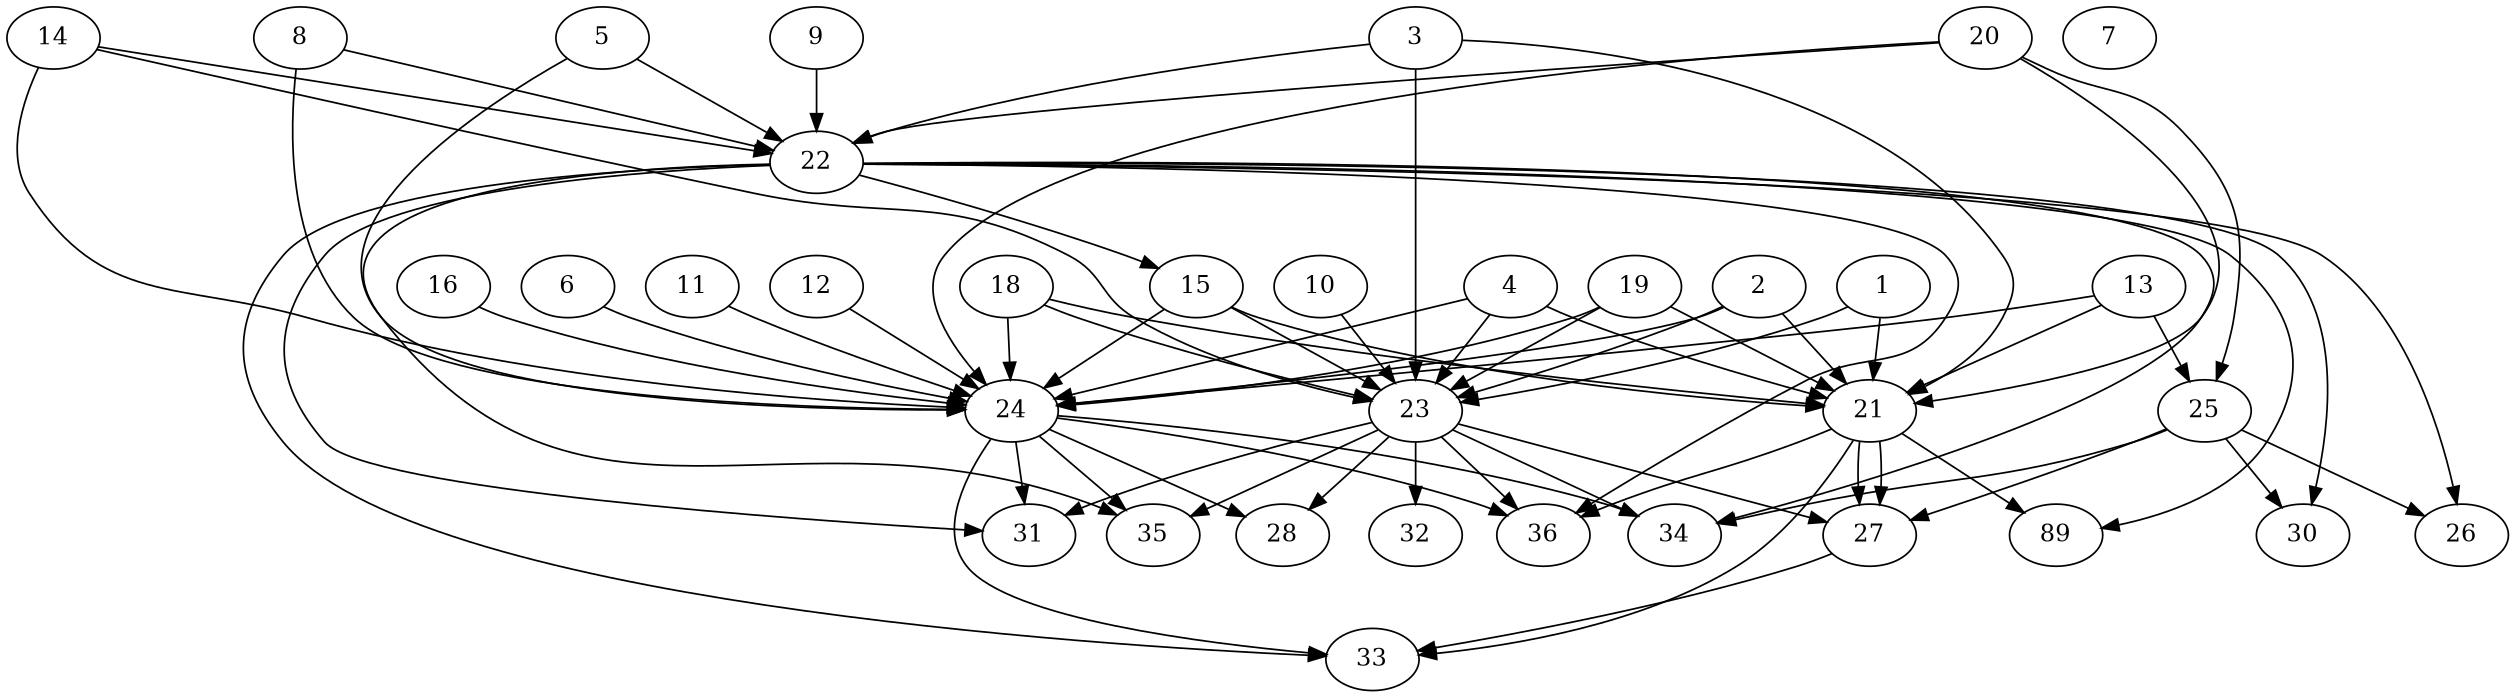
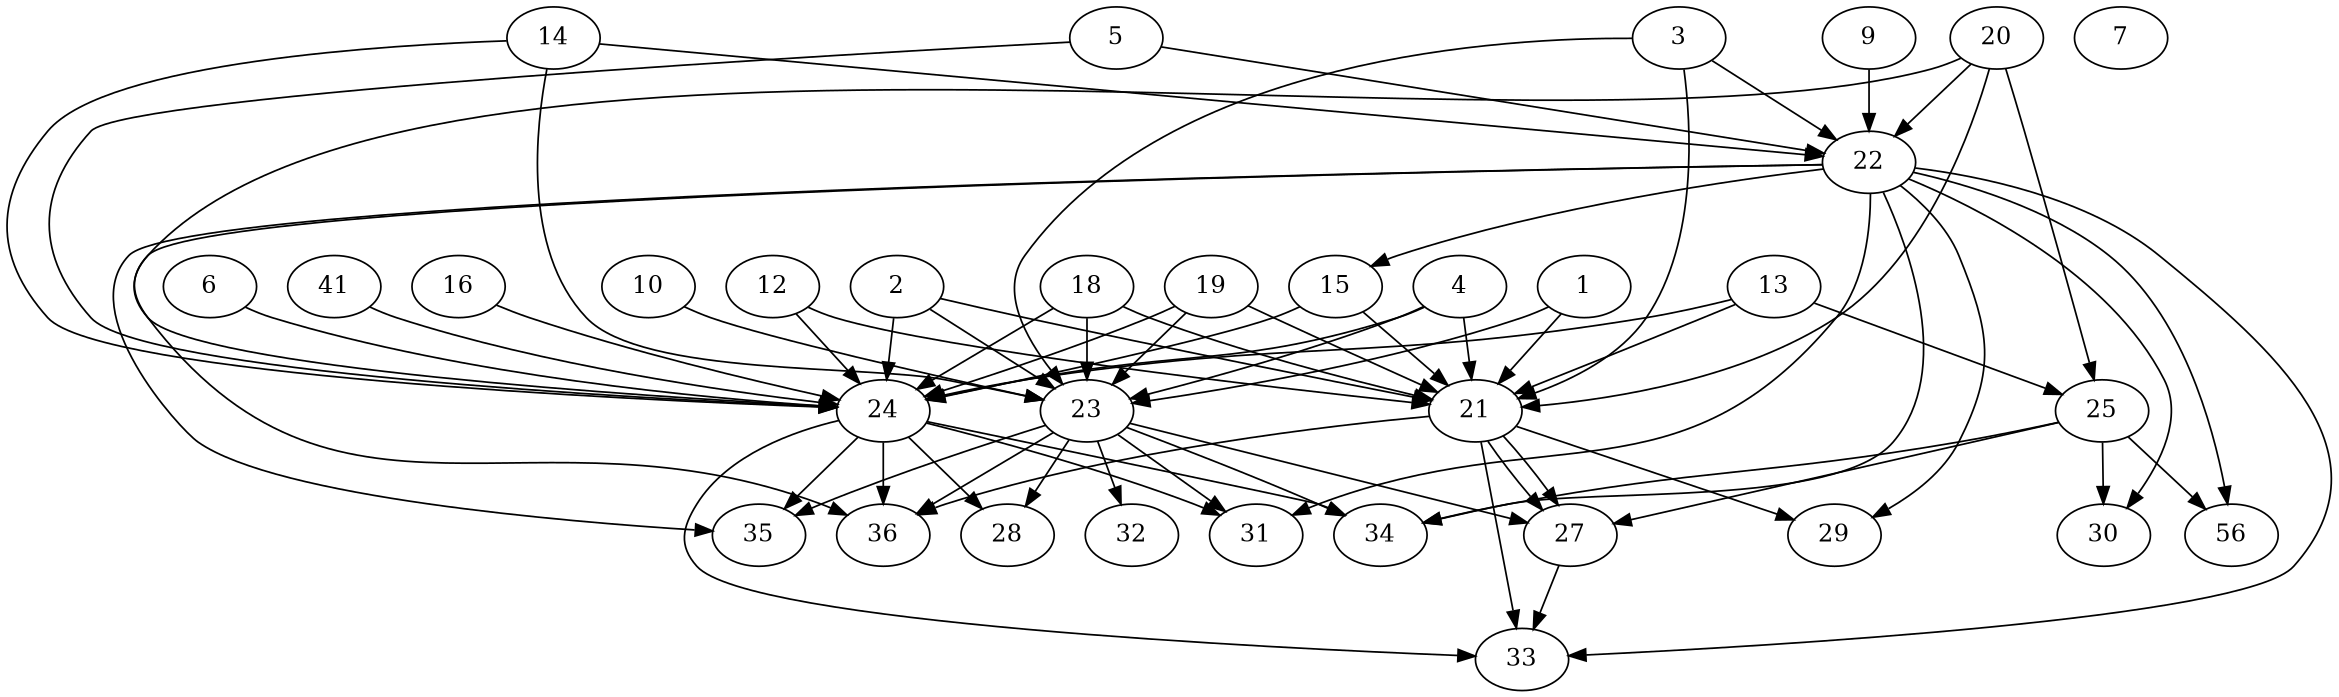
node "8": removed
node "11": label "11" -> "41"
edge "15" -> "23": removed
edge "12" -> "21": added
node "89": label "89" -> "29"
node "26": label "26" -> "56"
